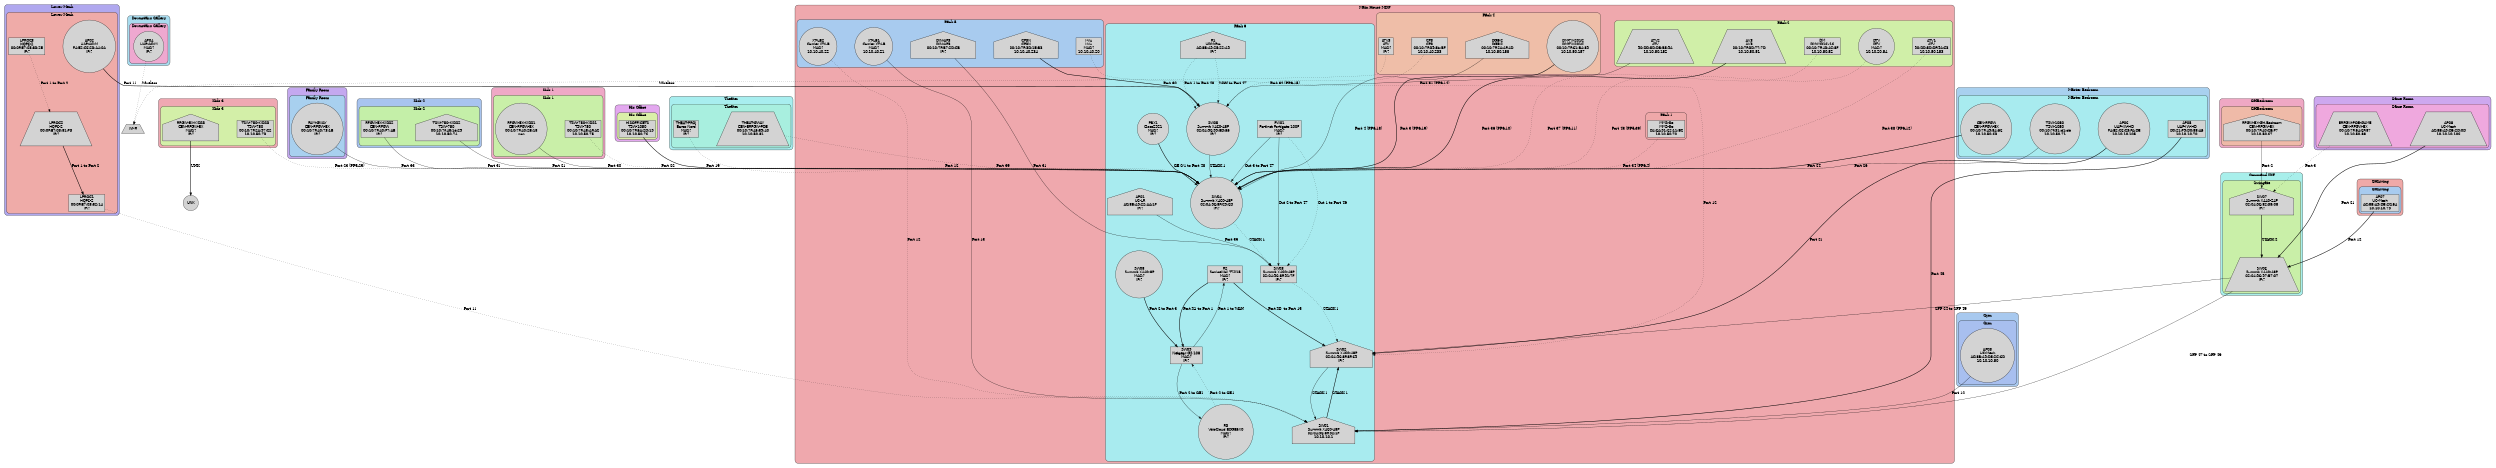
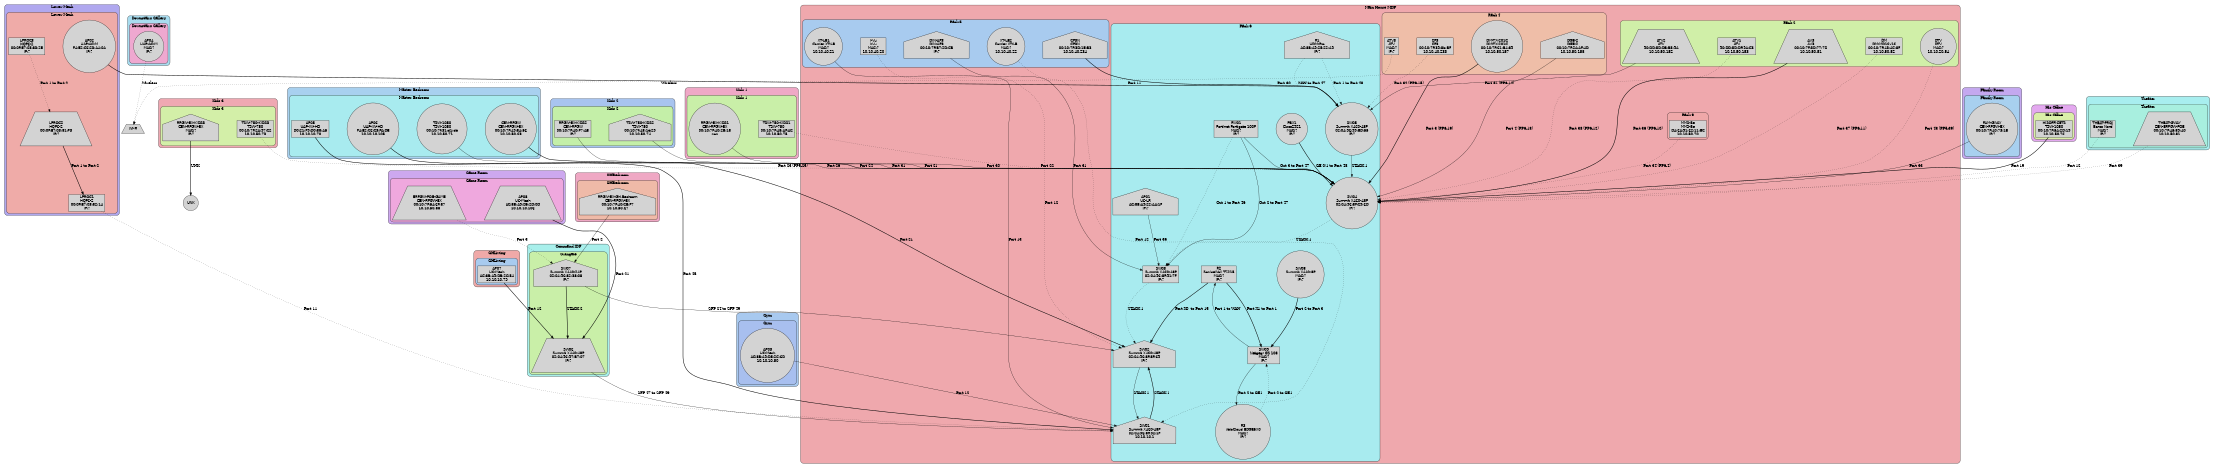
cluster "Rack 1": label "Rack 1" -> "Rack 9"
edge "SW06 Summit X440-48P 02:04:96:97:B7:07 IP:?" -> "SW02 Summit X460-48P 02:04:96:8F:8F:69 IP:?": now "SW07 Summit X440-24P 02:04:96:82:38:08 IP:?" -> "SW02 Summit X460-48P 02:04:96:8F:8F:69 IP:?"
